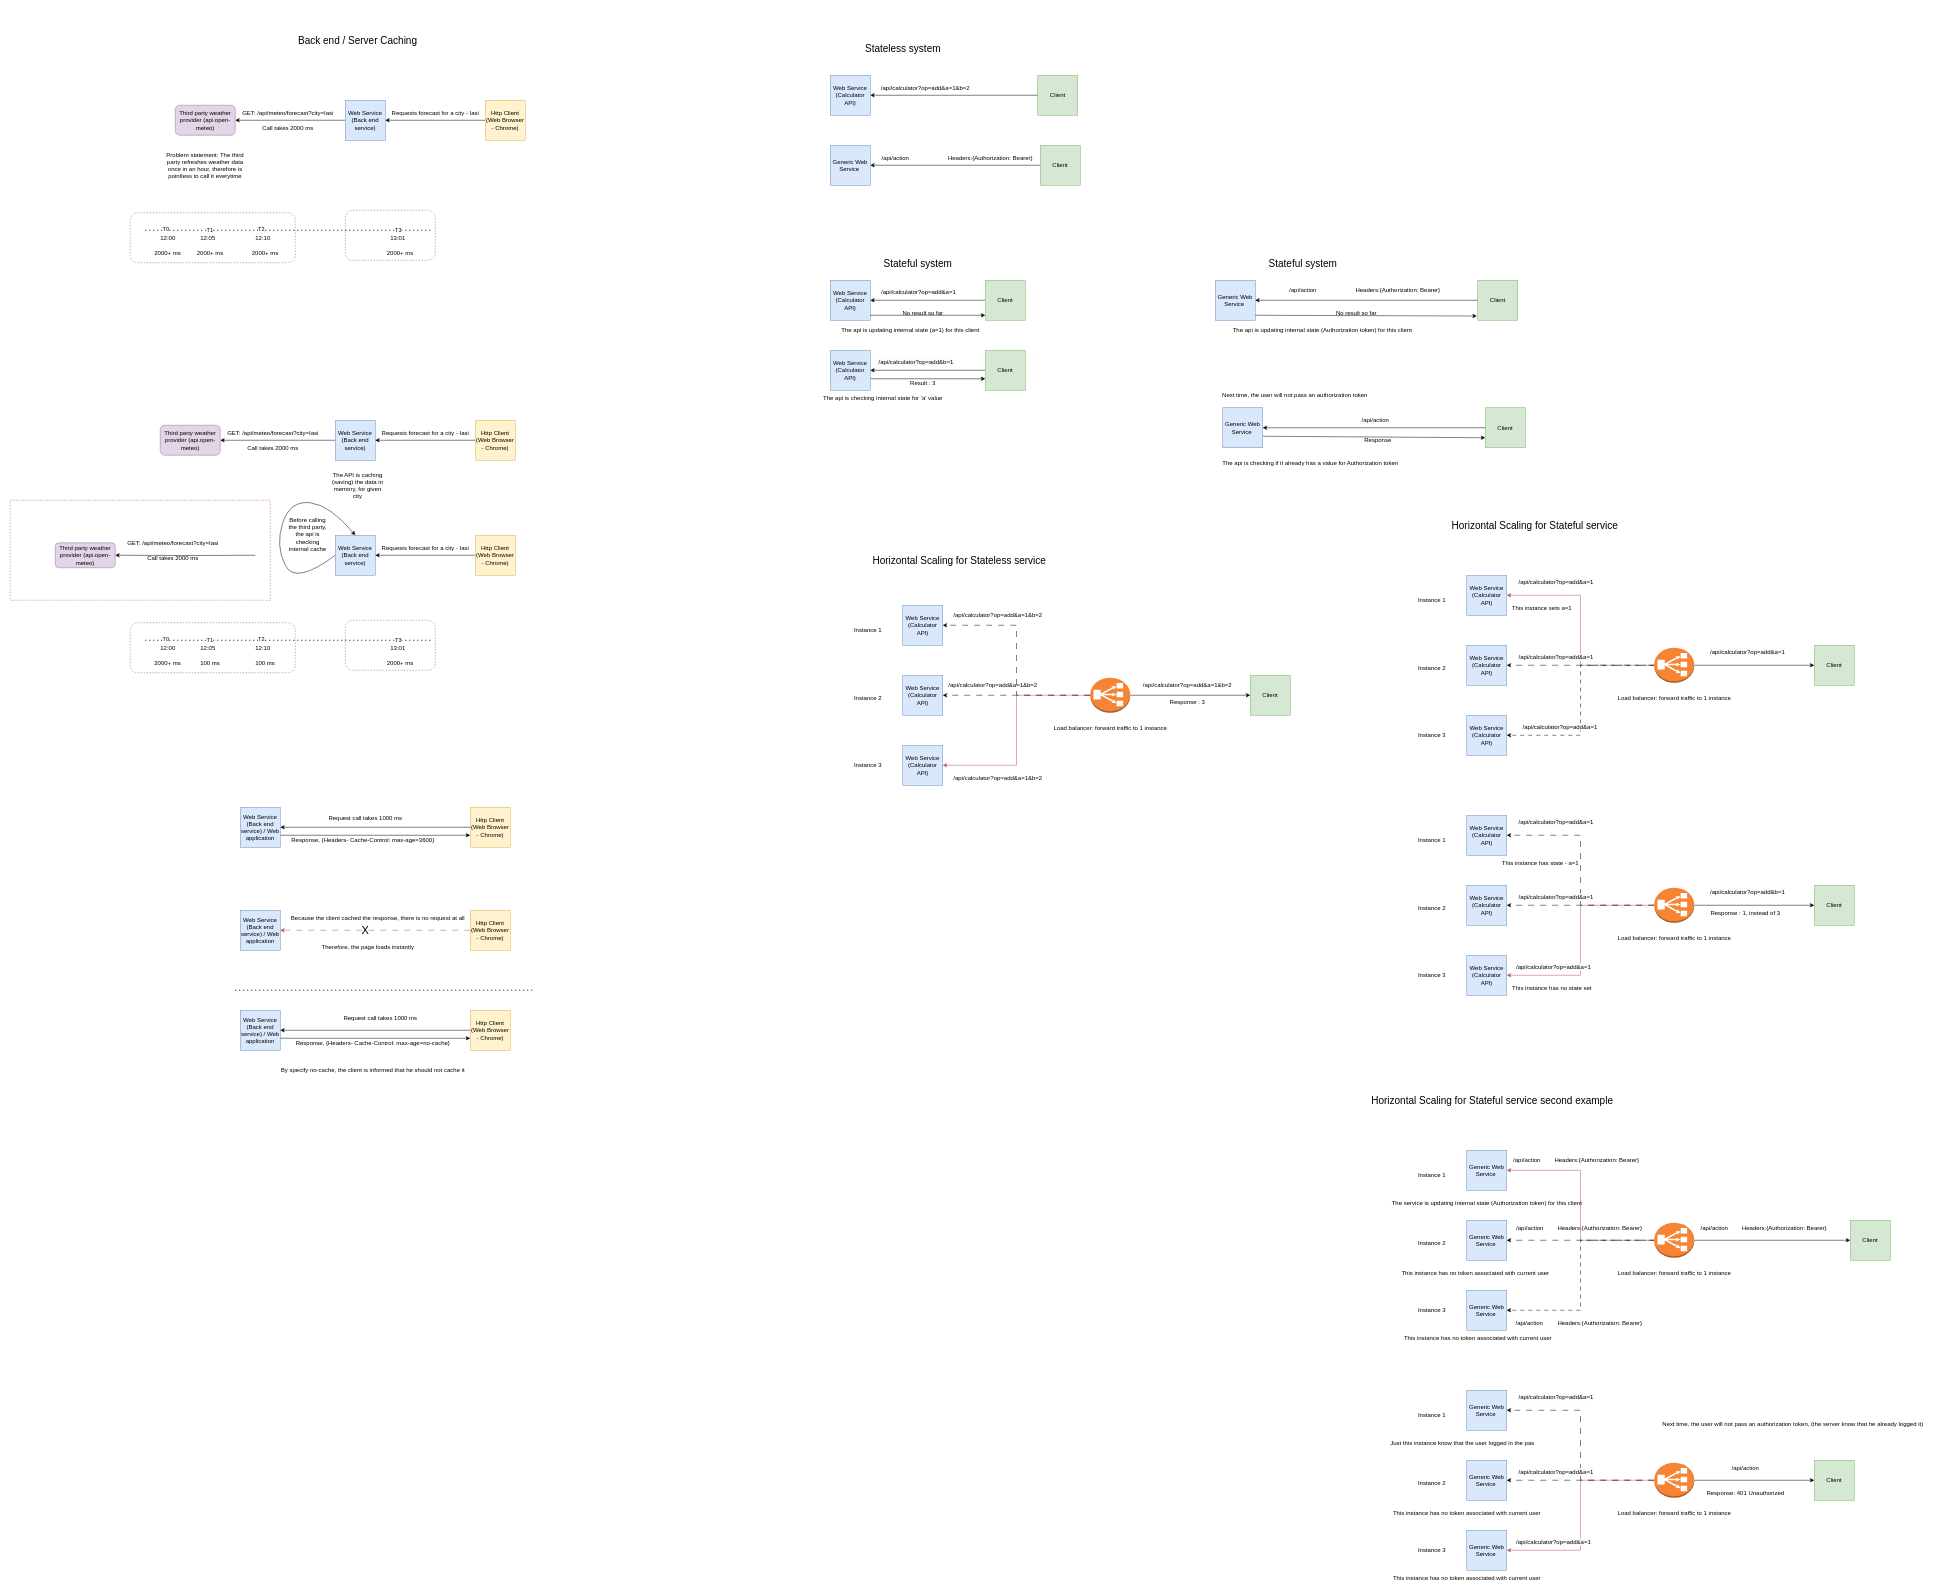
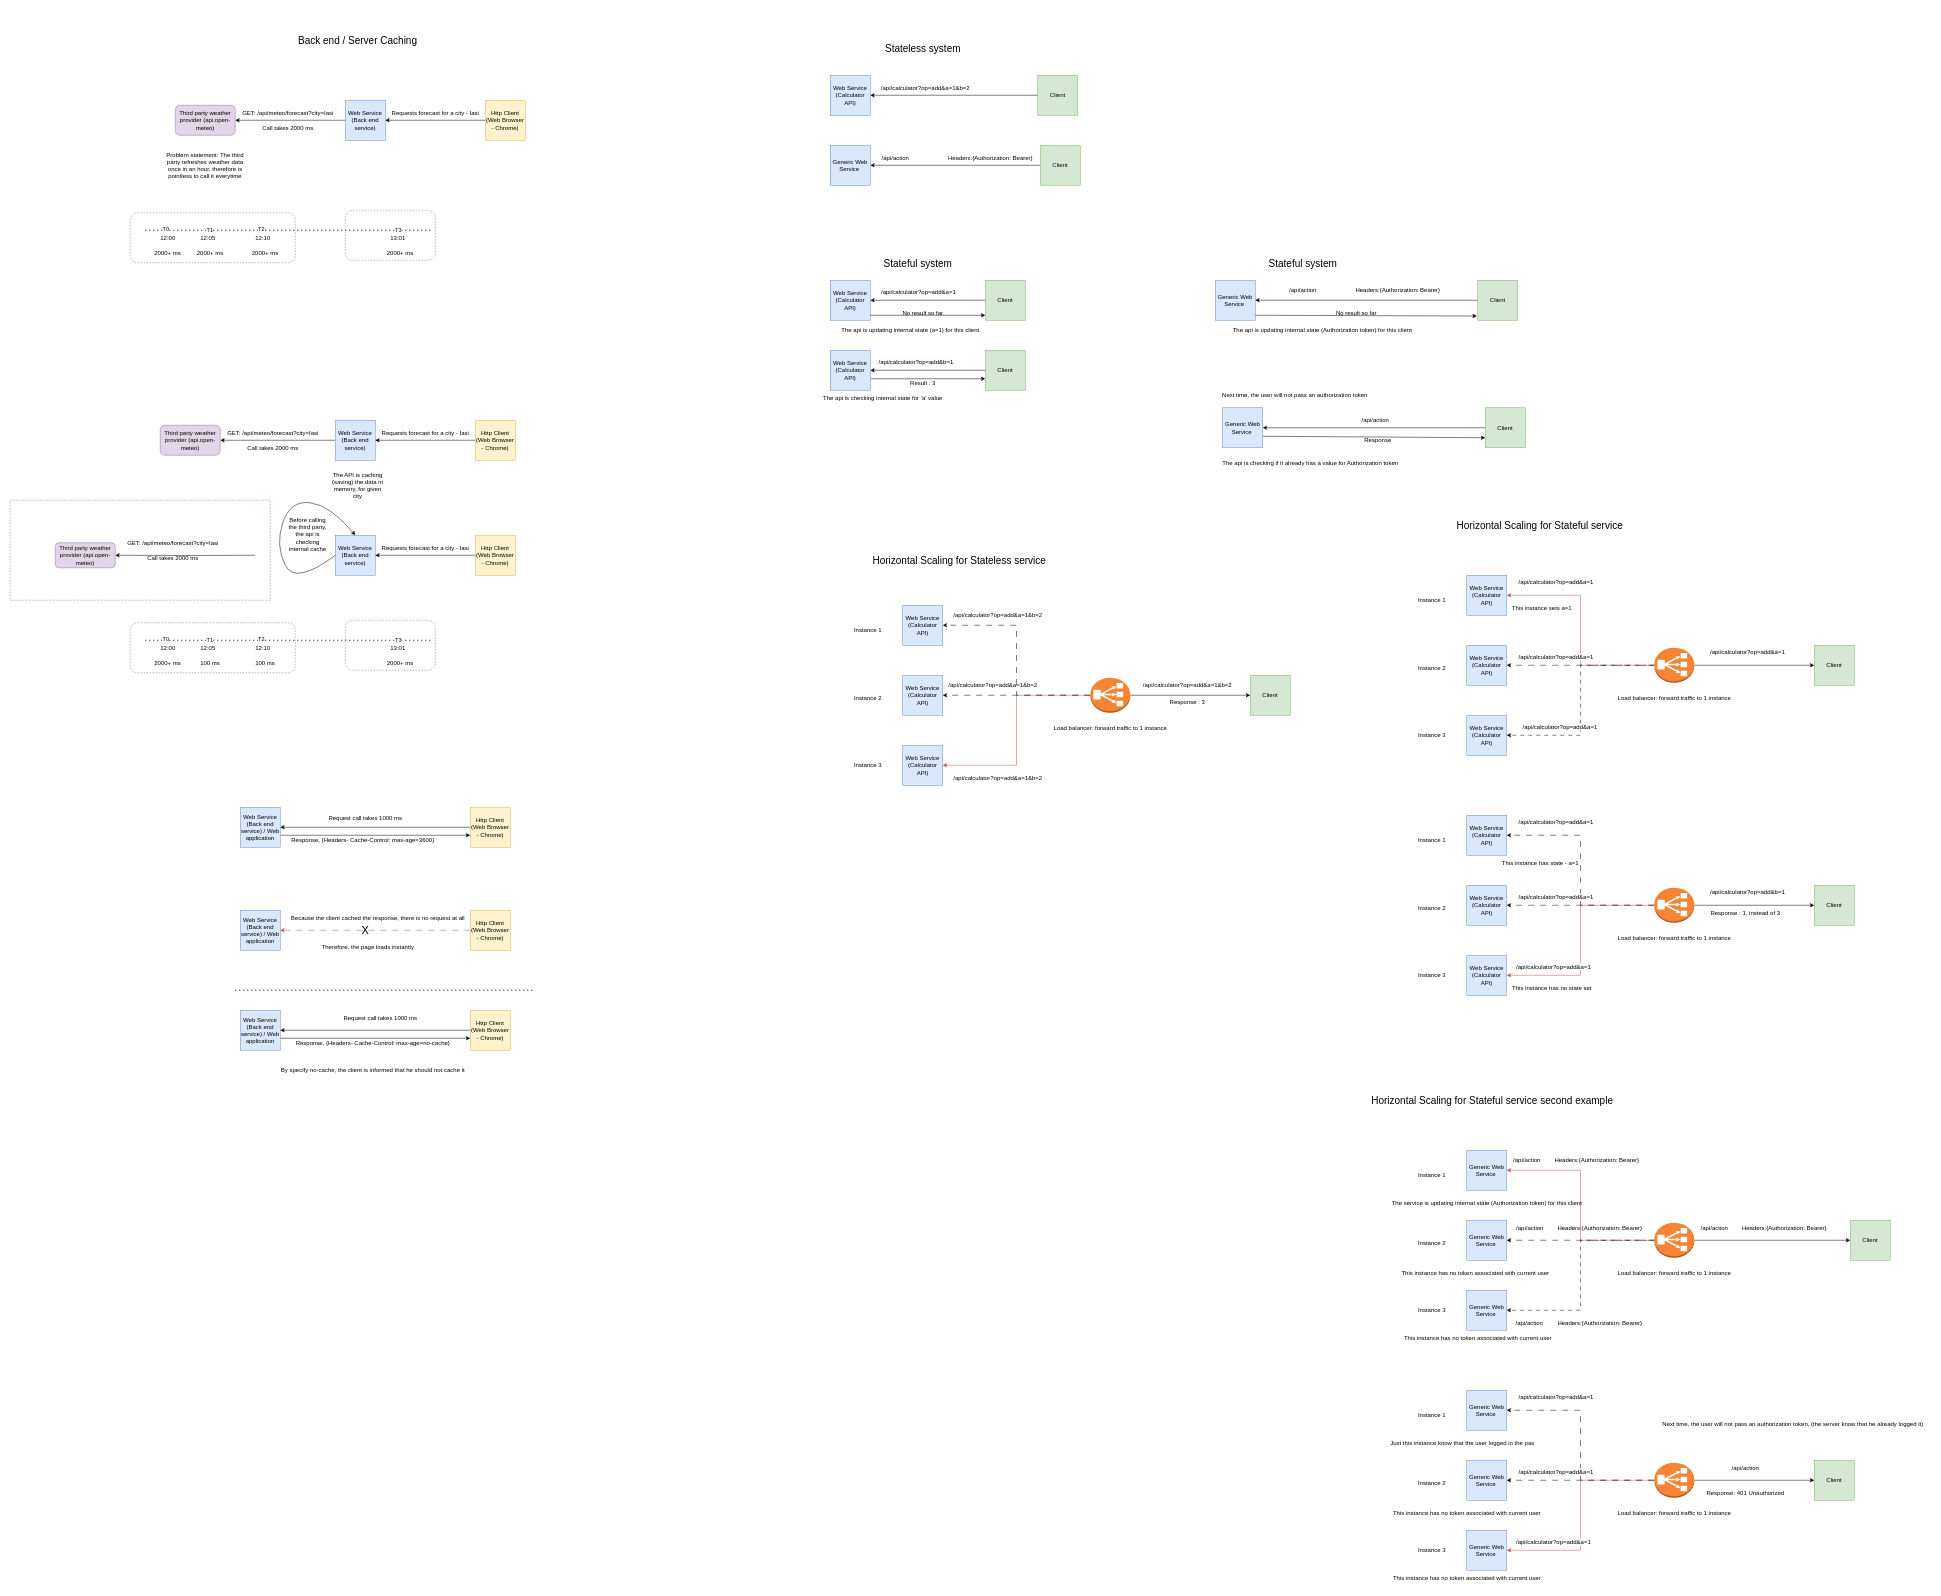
node "Stateless system": moved (903, 48) -> (923, 48)
node "Horizontal Scaling for Stateful service": moved (1533, 525) -> (1538, 525)
